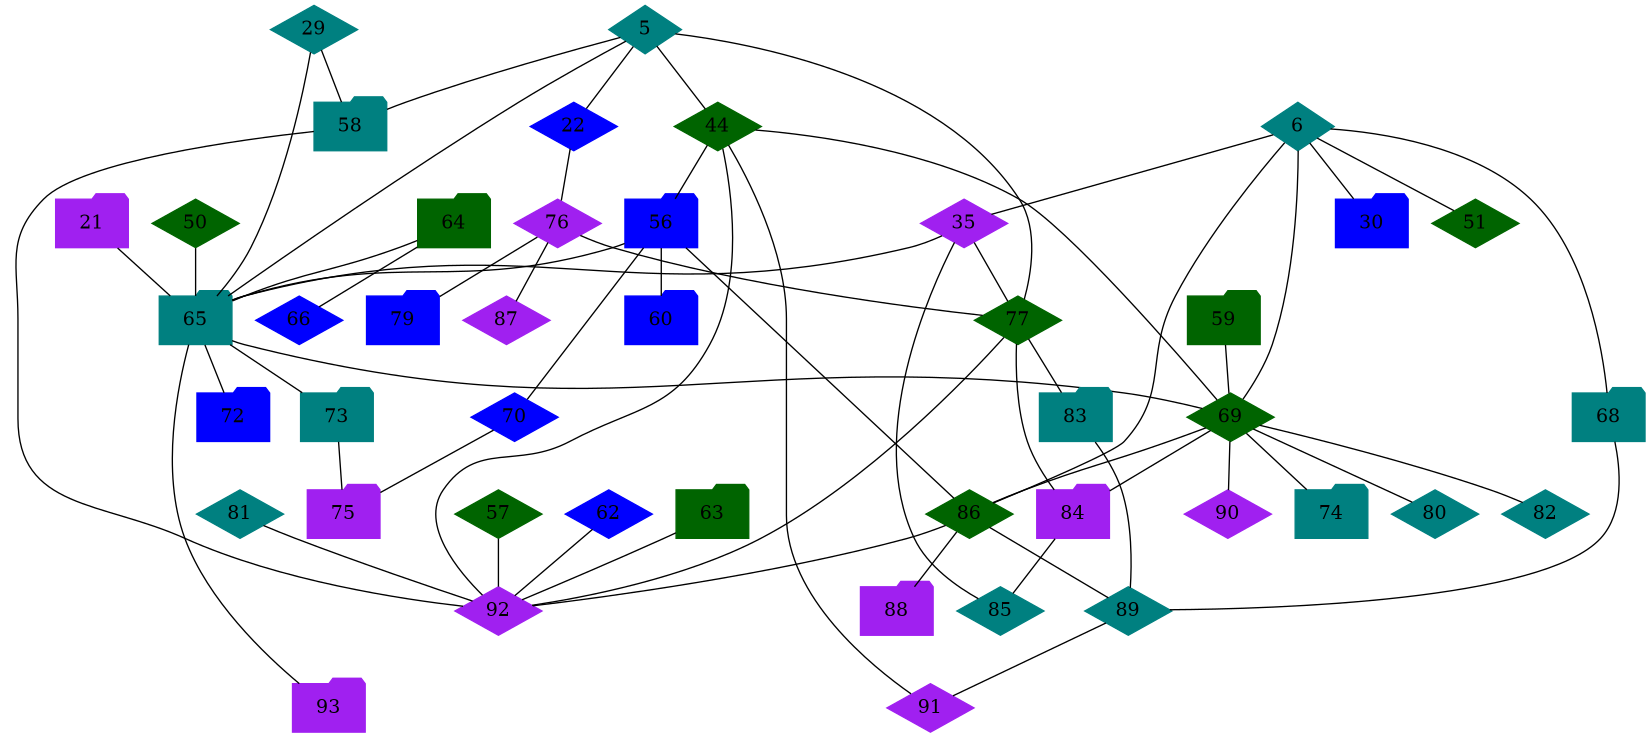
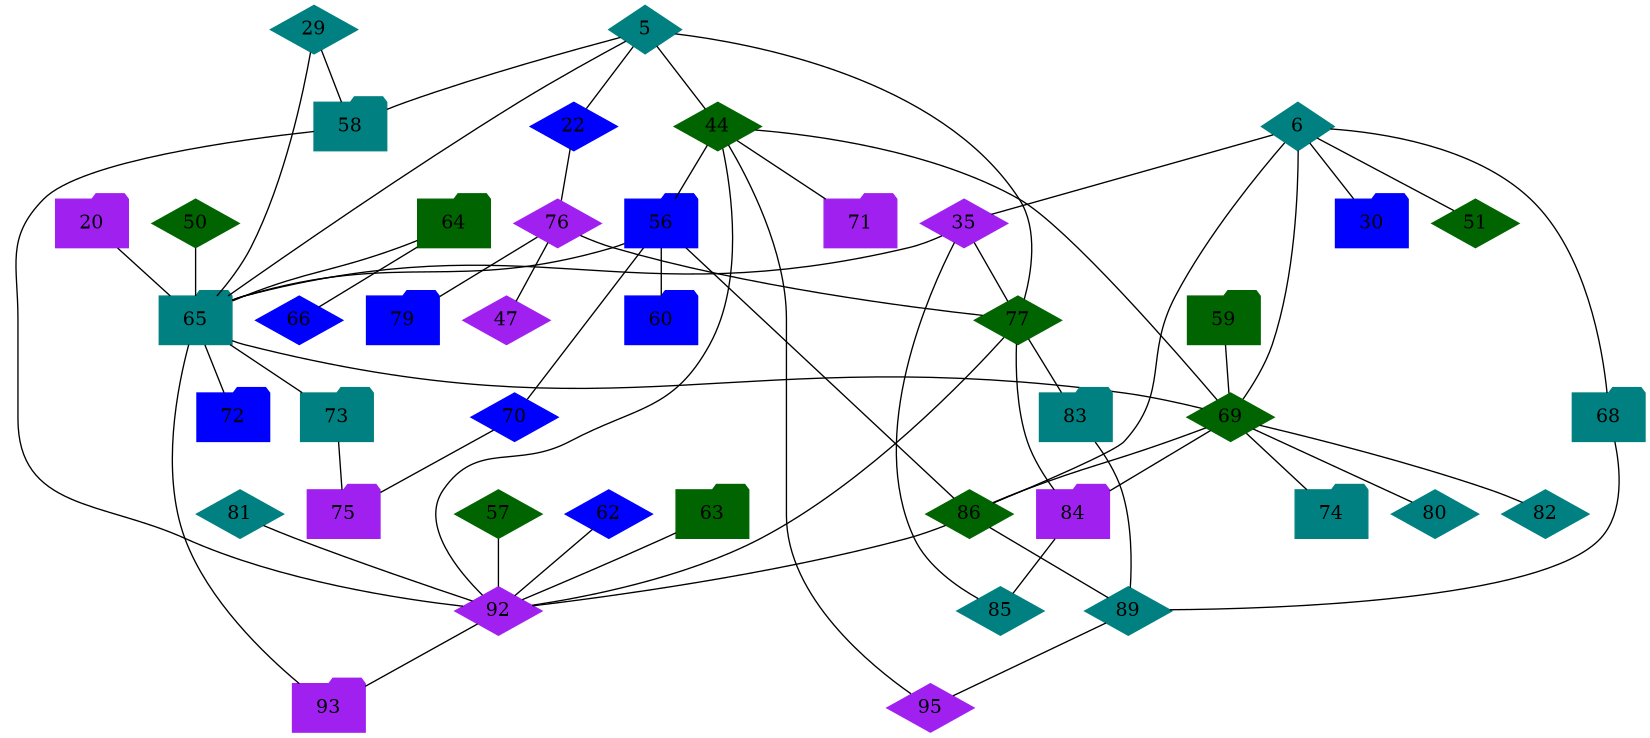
node "21": label "21" -> "20"
node "71": added
node "87": label "87" -> "47"
node "90": removed
node "88": removed
edge "92" -- "93": added
node "91": label "91" -> "95"
